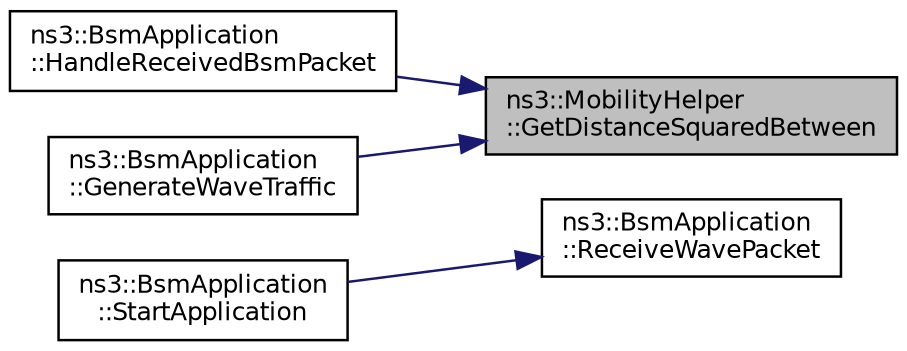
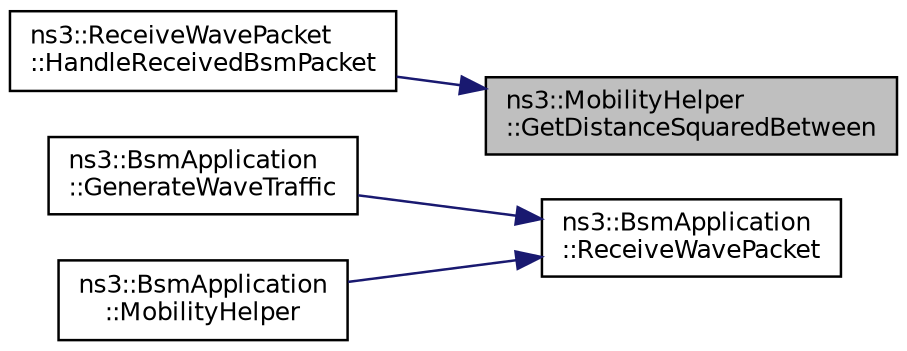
node "ns3::BsmApplication ::HandleReceivedBsmPacket": label "ns3::BsmApplication ::HandleReceivedBsmPacket" -> "ns3::ReceiveWavePacket ::HandleReceivedBsmPacket"
edge "ns3::BsmApplication ::GenerateWaveTraffic" -> "ns3::MobilityHelper ::GetDistanceSquaredBetween": now "ns3::BsmApplication ::GenerateWaveTraffic" -> "ns3::BsmApplication ::ReceiveWavePacket"
node "ns3::BsmApplication ::StartApplication": label "ns3::BsmApplication ::StartApplication" -> "ns3::BsmApplication ::MobilityHelper"
